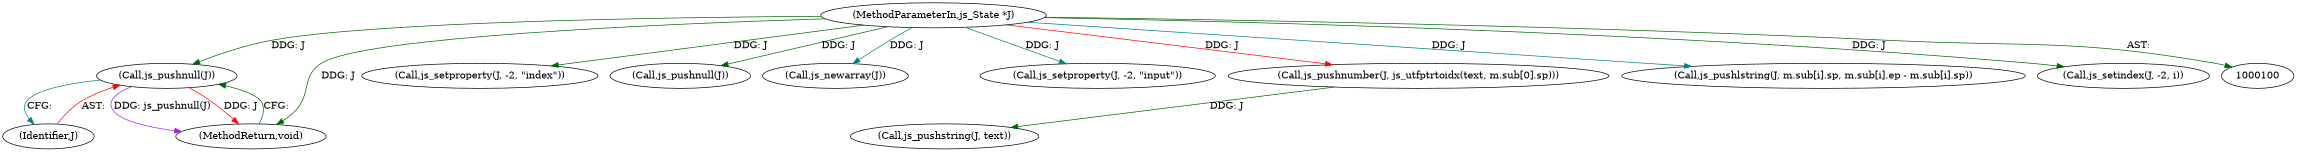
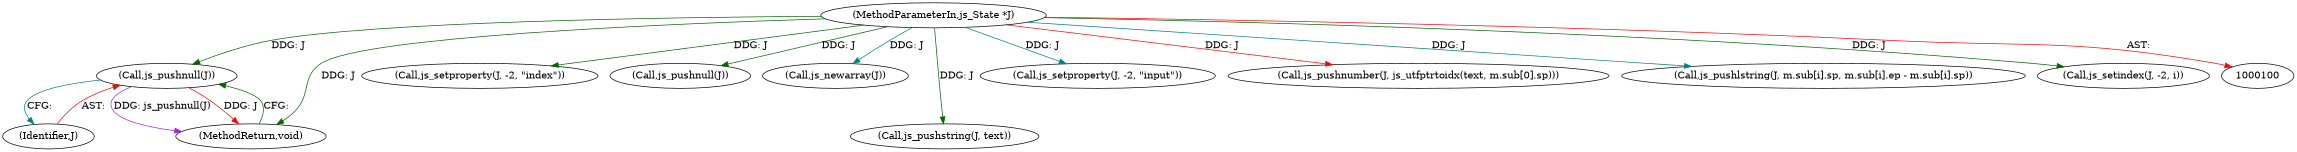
edge "(MethodParameterIn,js_State *J)" -> "1000100": color darkgreen -> red
edge "(Call,js_pushnumber(J, js_utfptrtoidx(text, m.sub[0].sp)))" -> "(Call,js_pushstring(J, text))": now "(MethodParameterIn,js_State *J)" -> "(Call,js_pushstring(J, text))"
